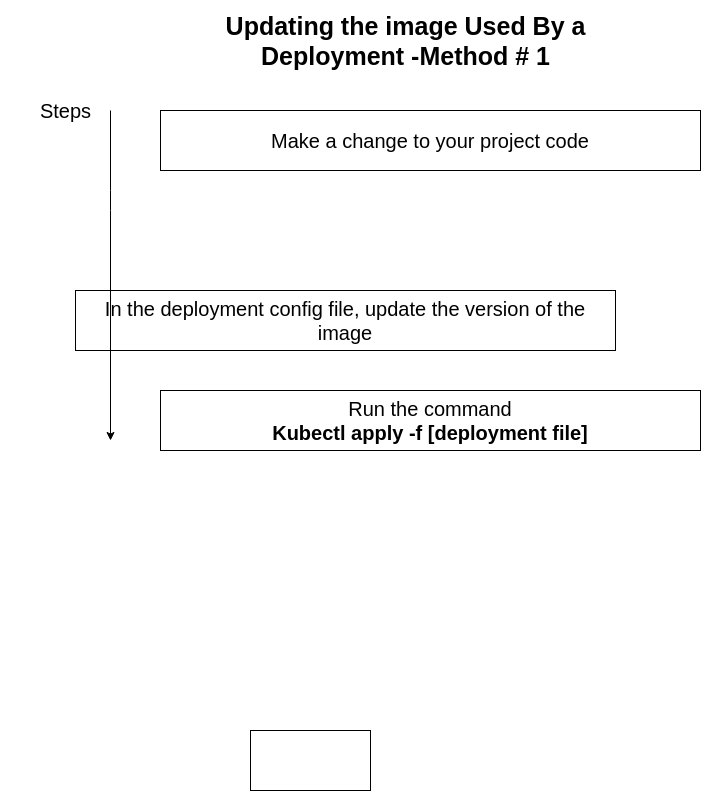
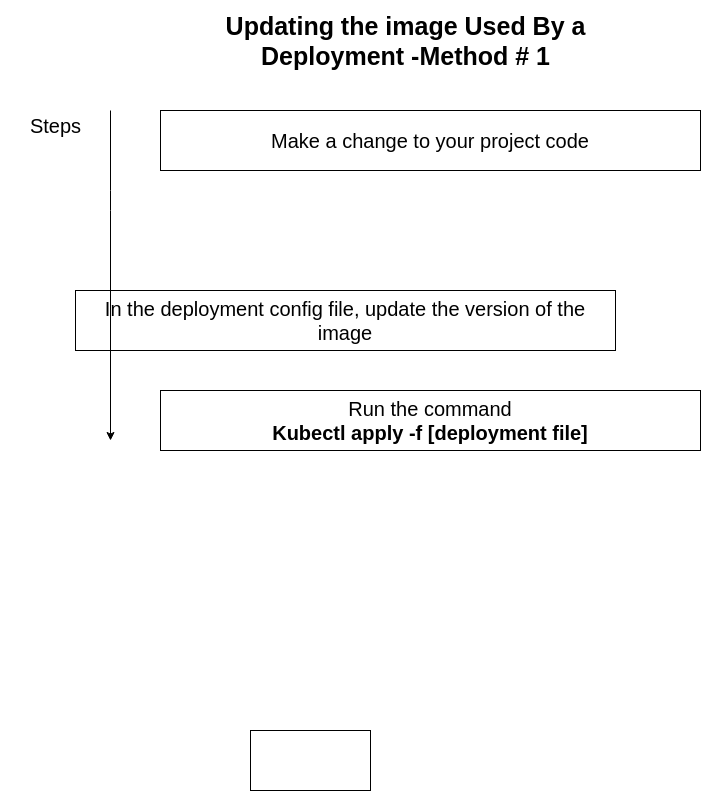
node "Steps": moved (66, 111) -> (56, 126)
